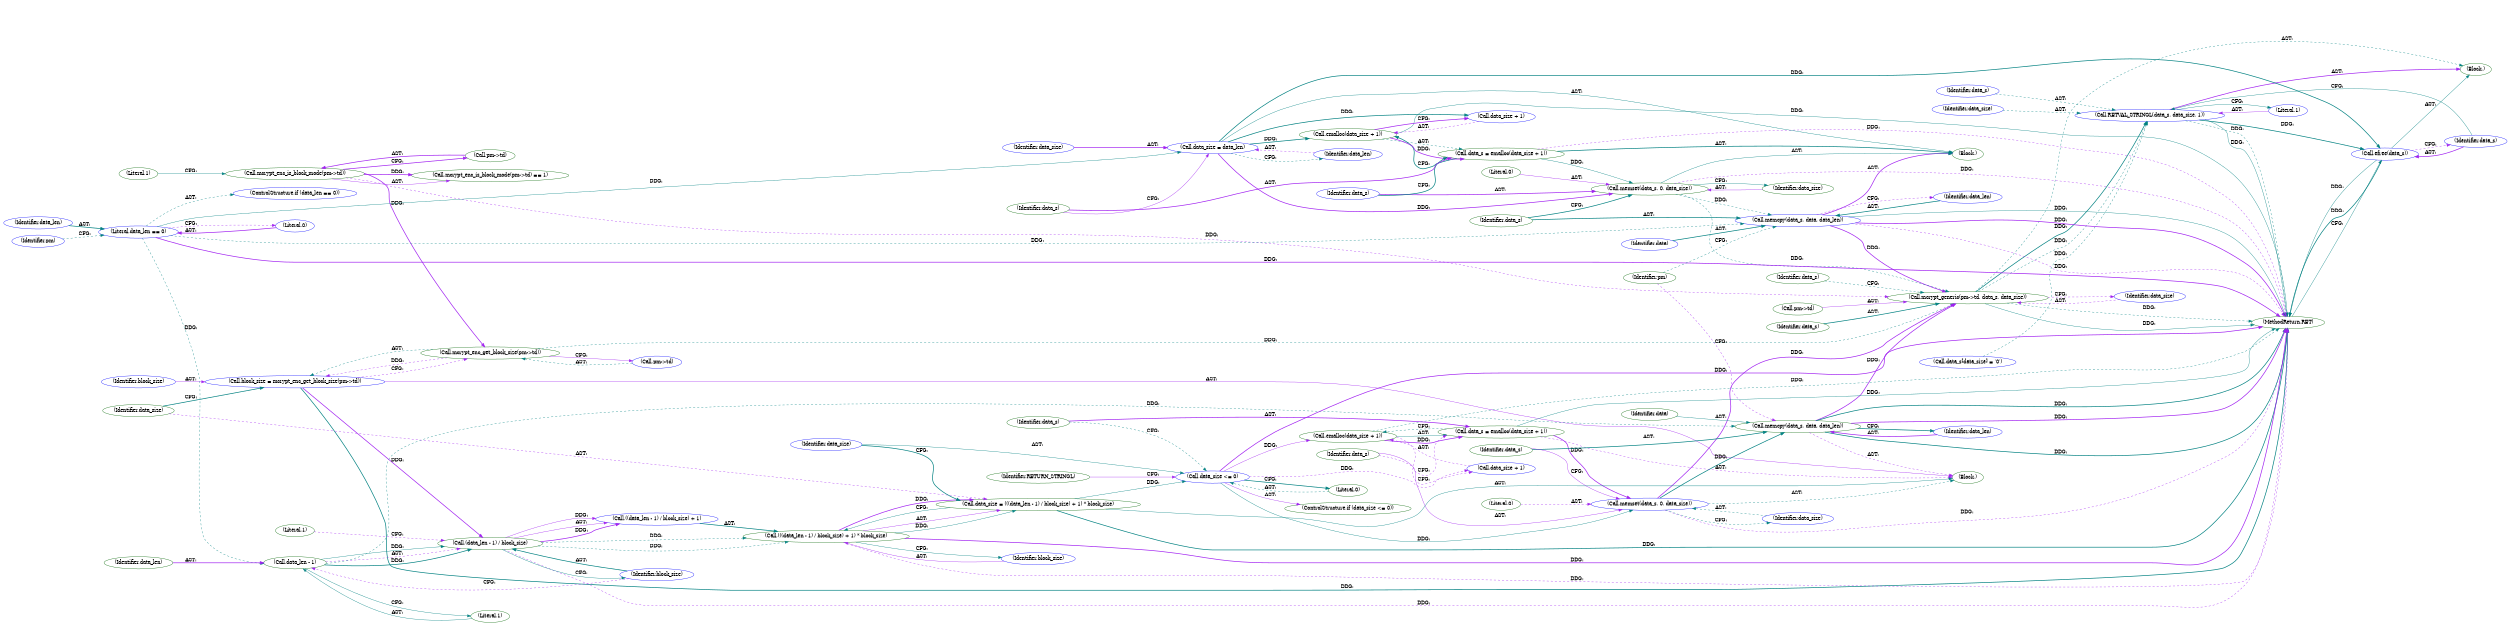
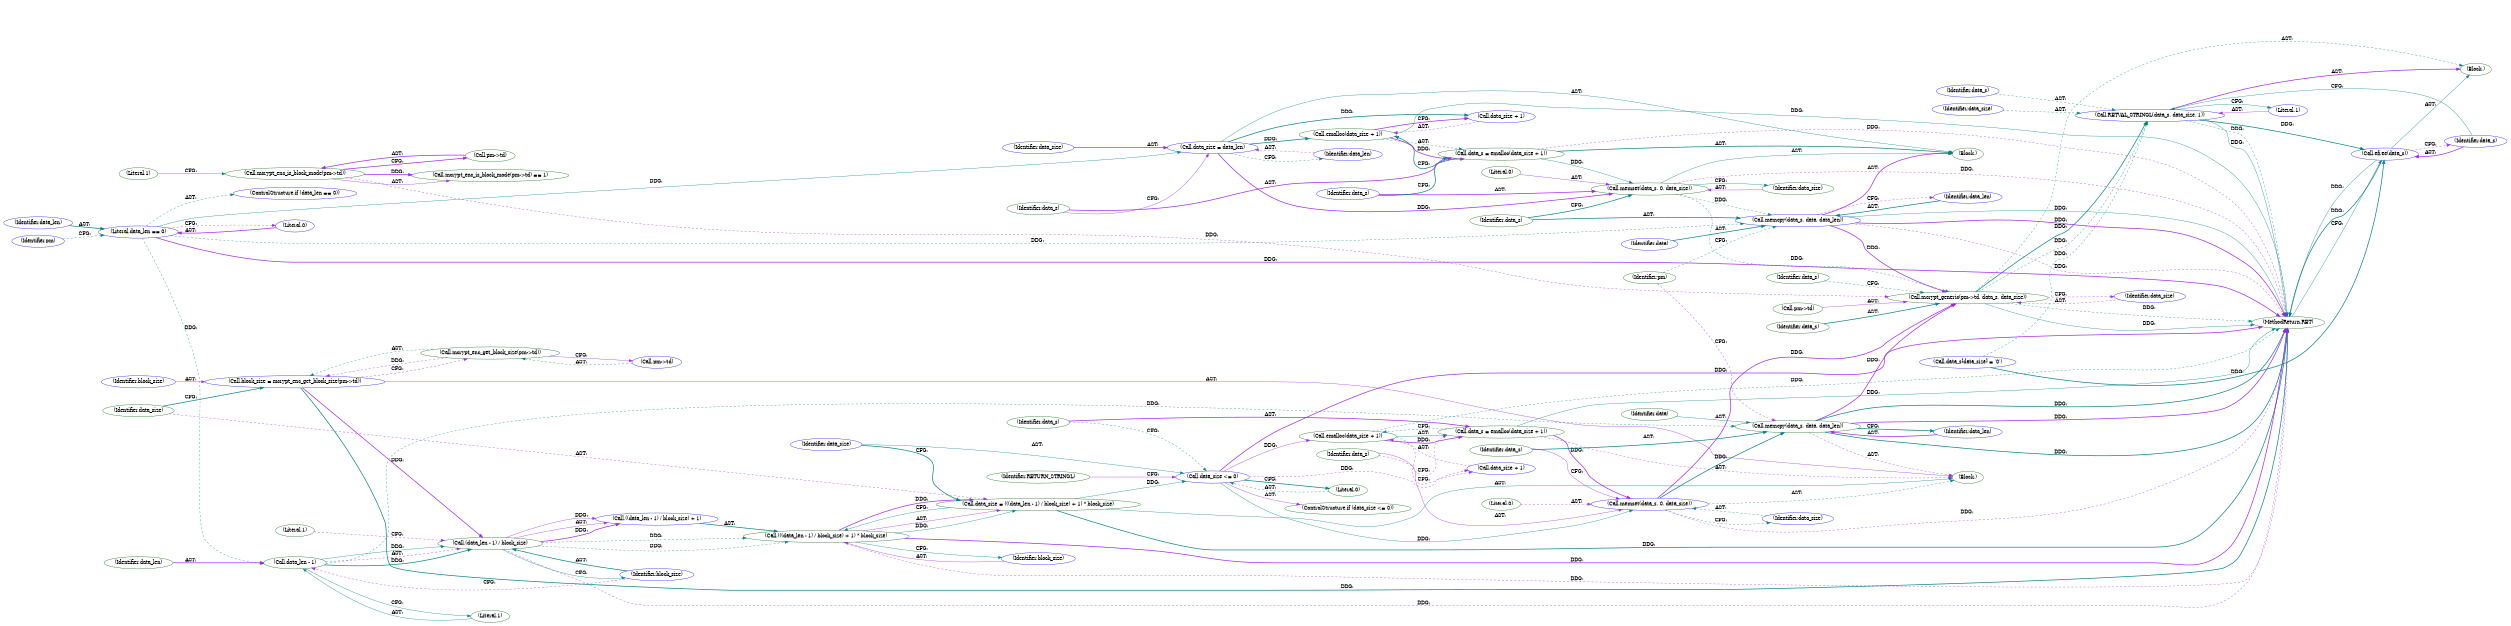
edge "(Call,data_size = data_len)" -> "(Call,efree(data_s))": now "(Call,data_s[data_size] = '0')" -> "(Call,efree(data_s))"
edge "(Call,mcrypt_enc_is_block_mode(pm->td))" -> "(Call,mcrypt_enc_get_block_size(pm->td))": removed, label "DDG:"
edge "(Call,mcrypt_enc_get_block_size(pm->td))" -> "(Call,mcrypt_generic(pm->td, data_s, data_size))": removed, label "DDG:"
